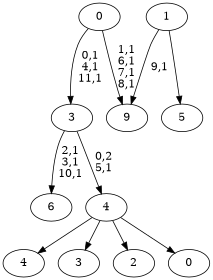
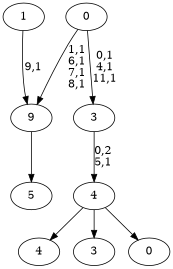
edge "1" -> "5": now "9" -> "5"
node "6": removed
node "2": removed
